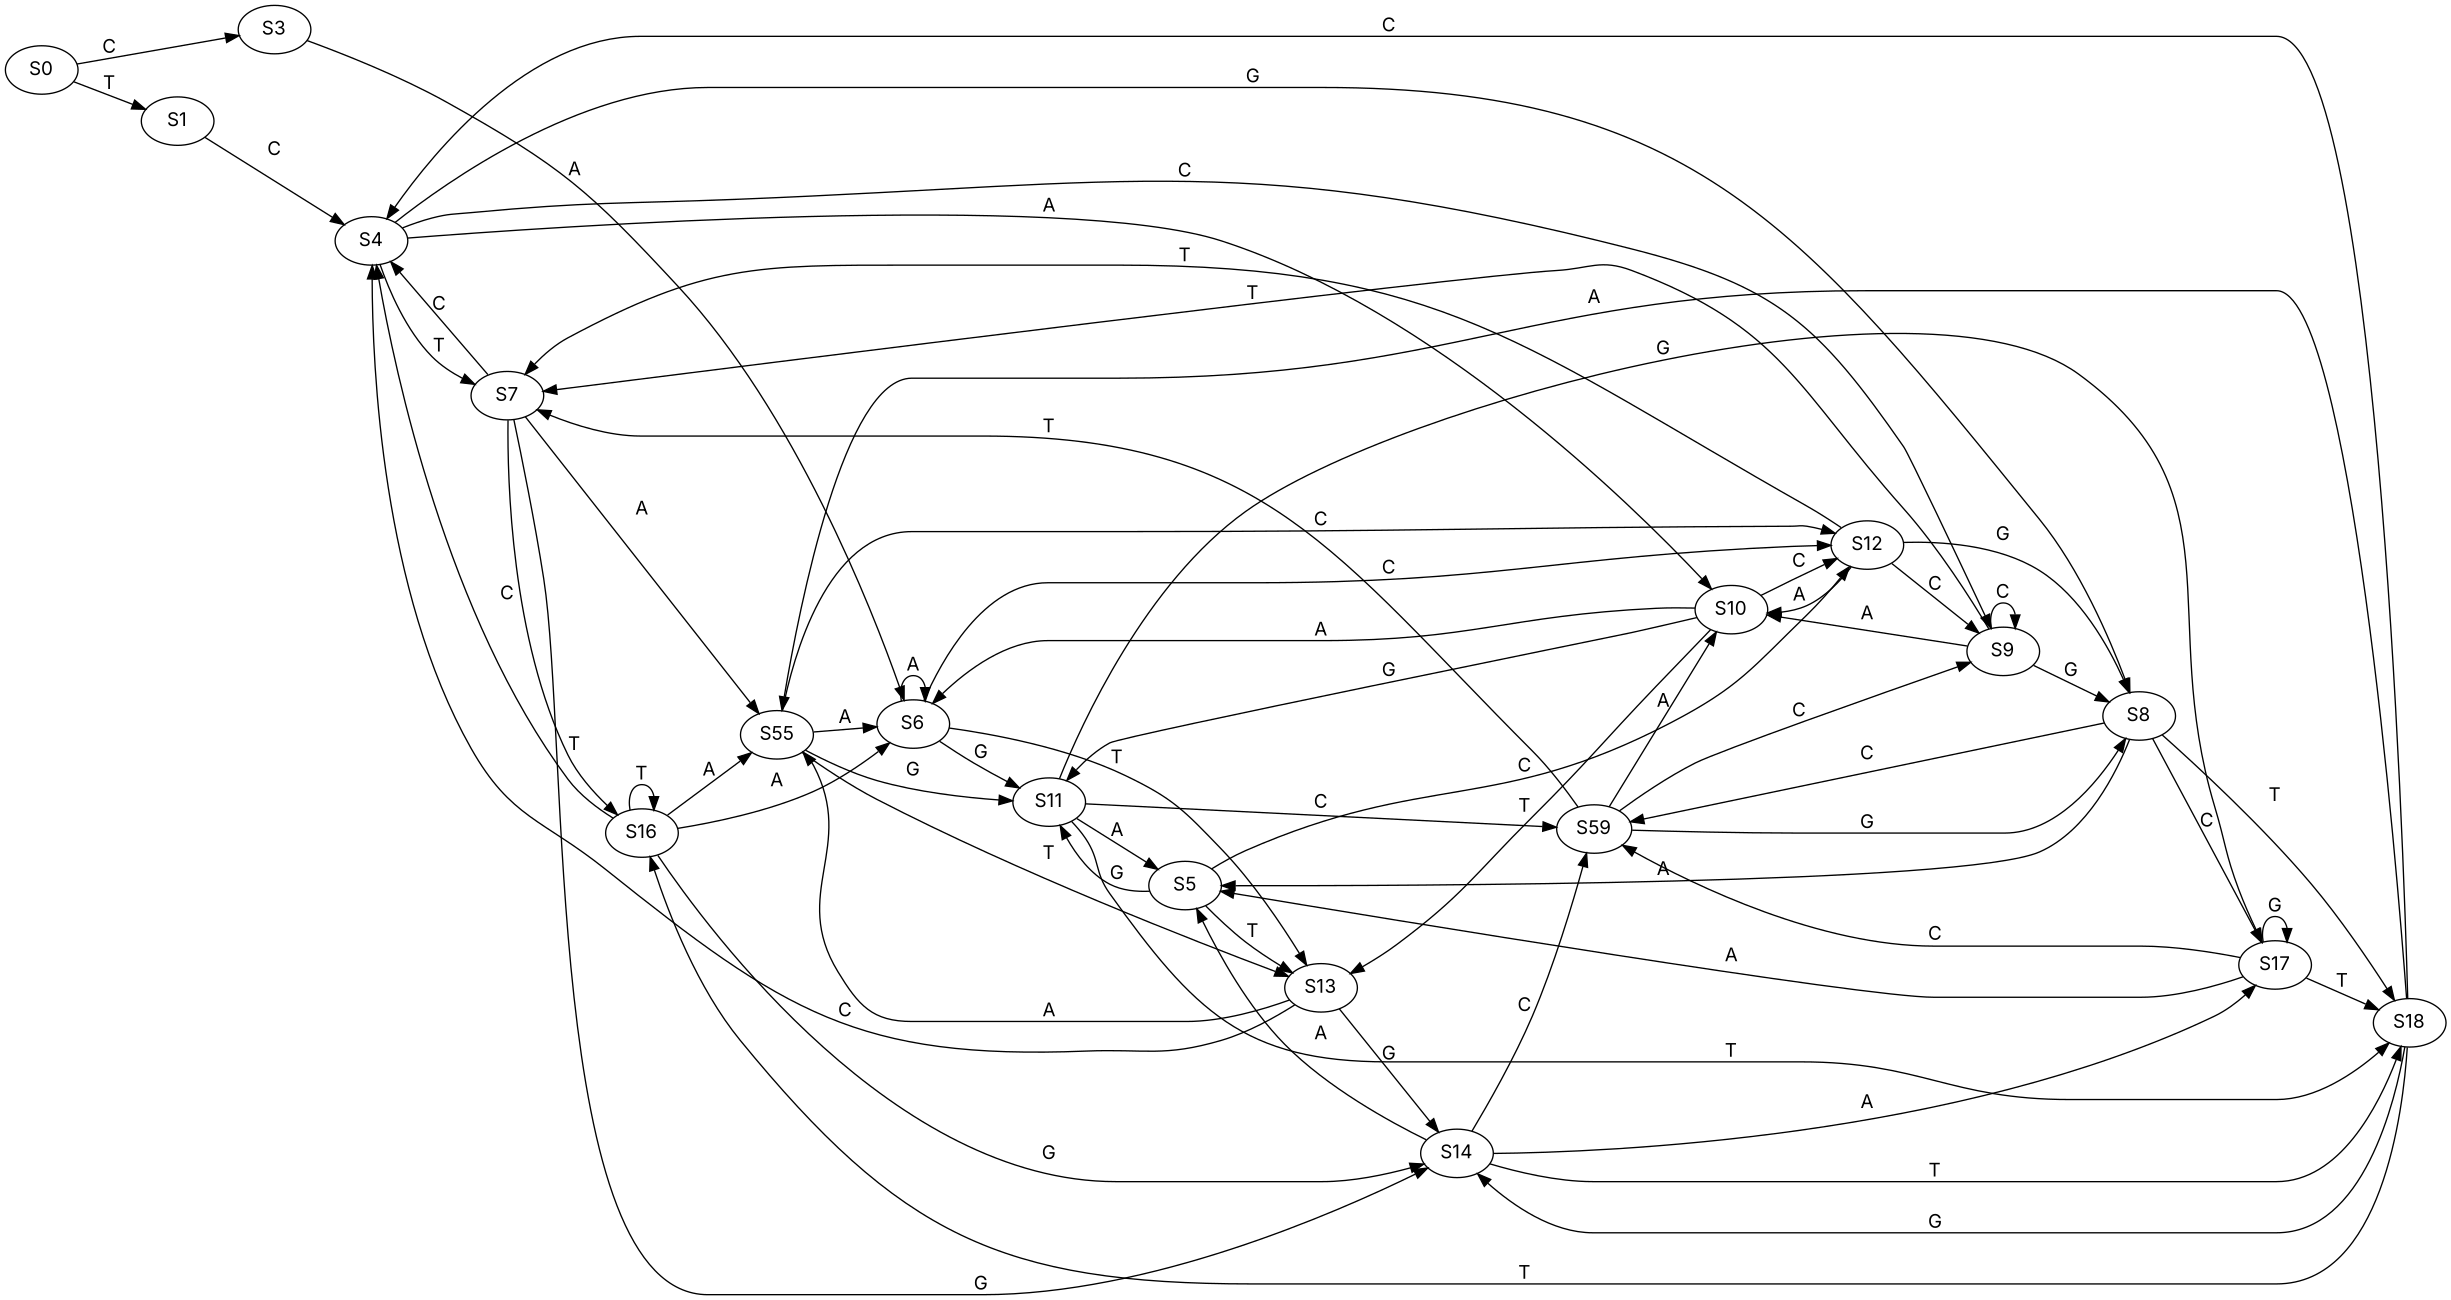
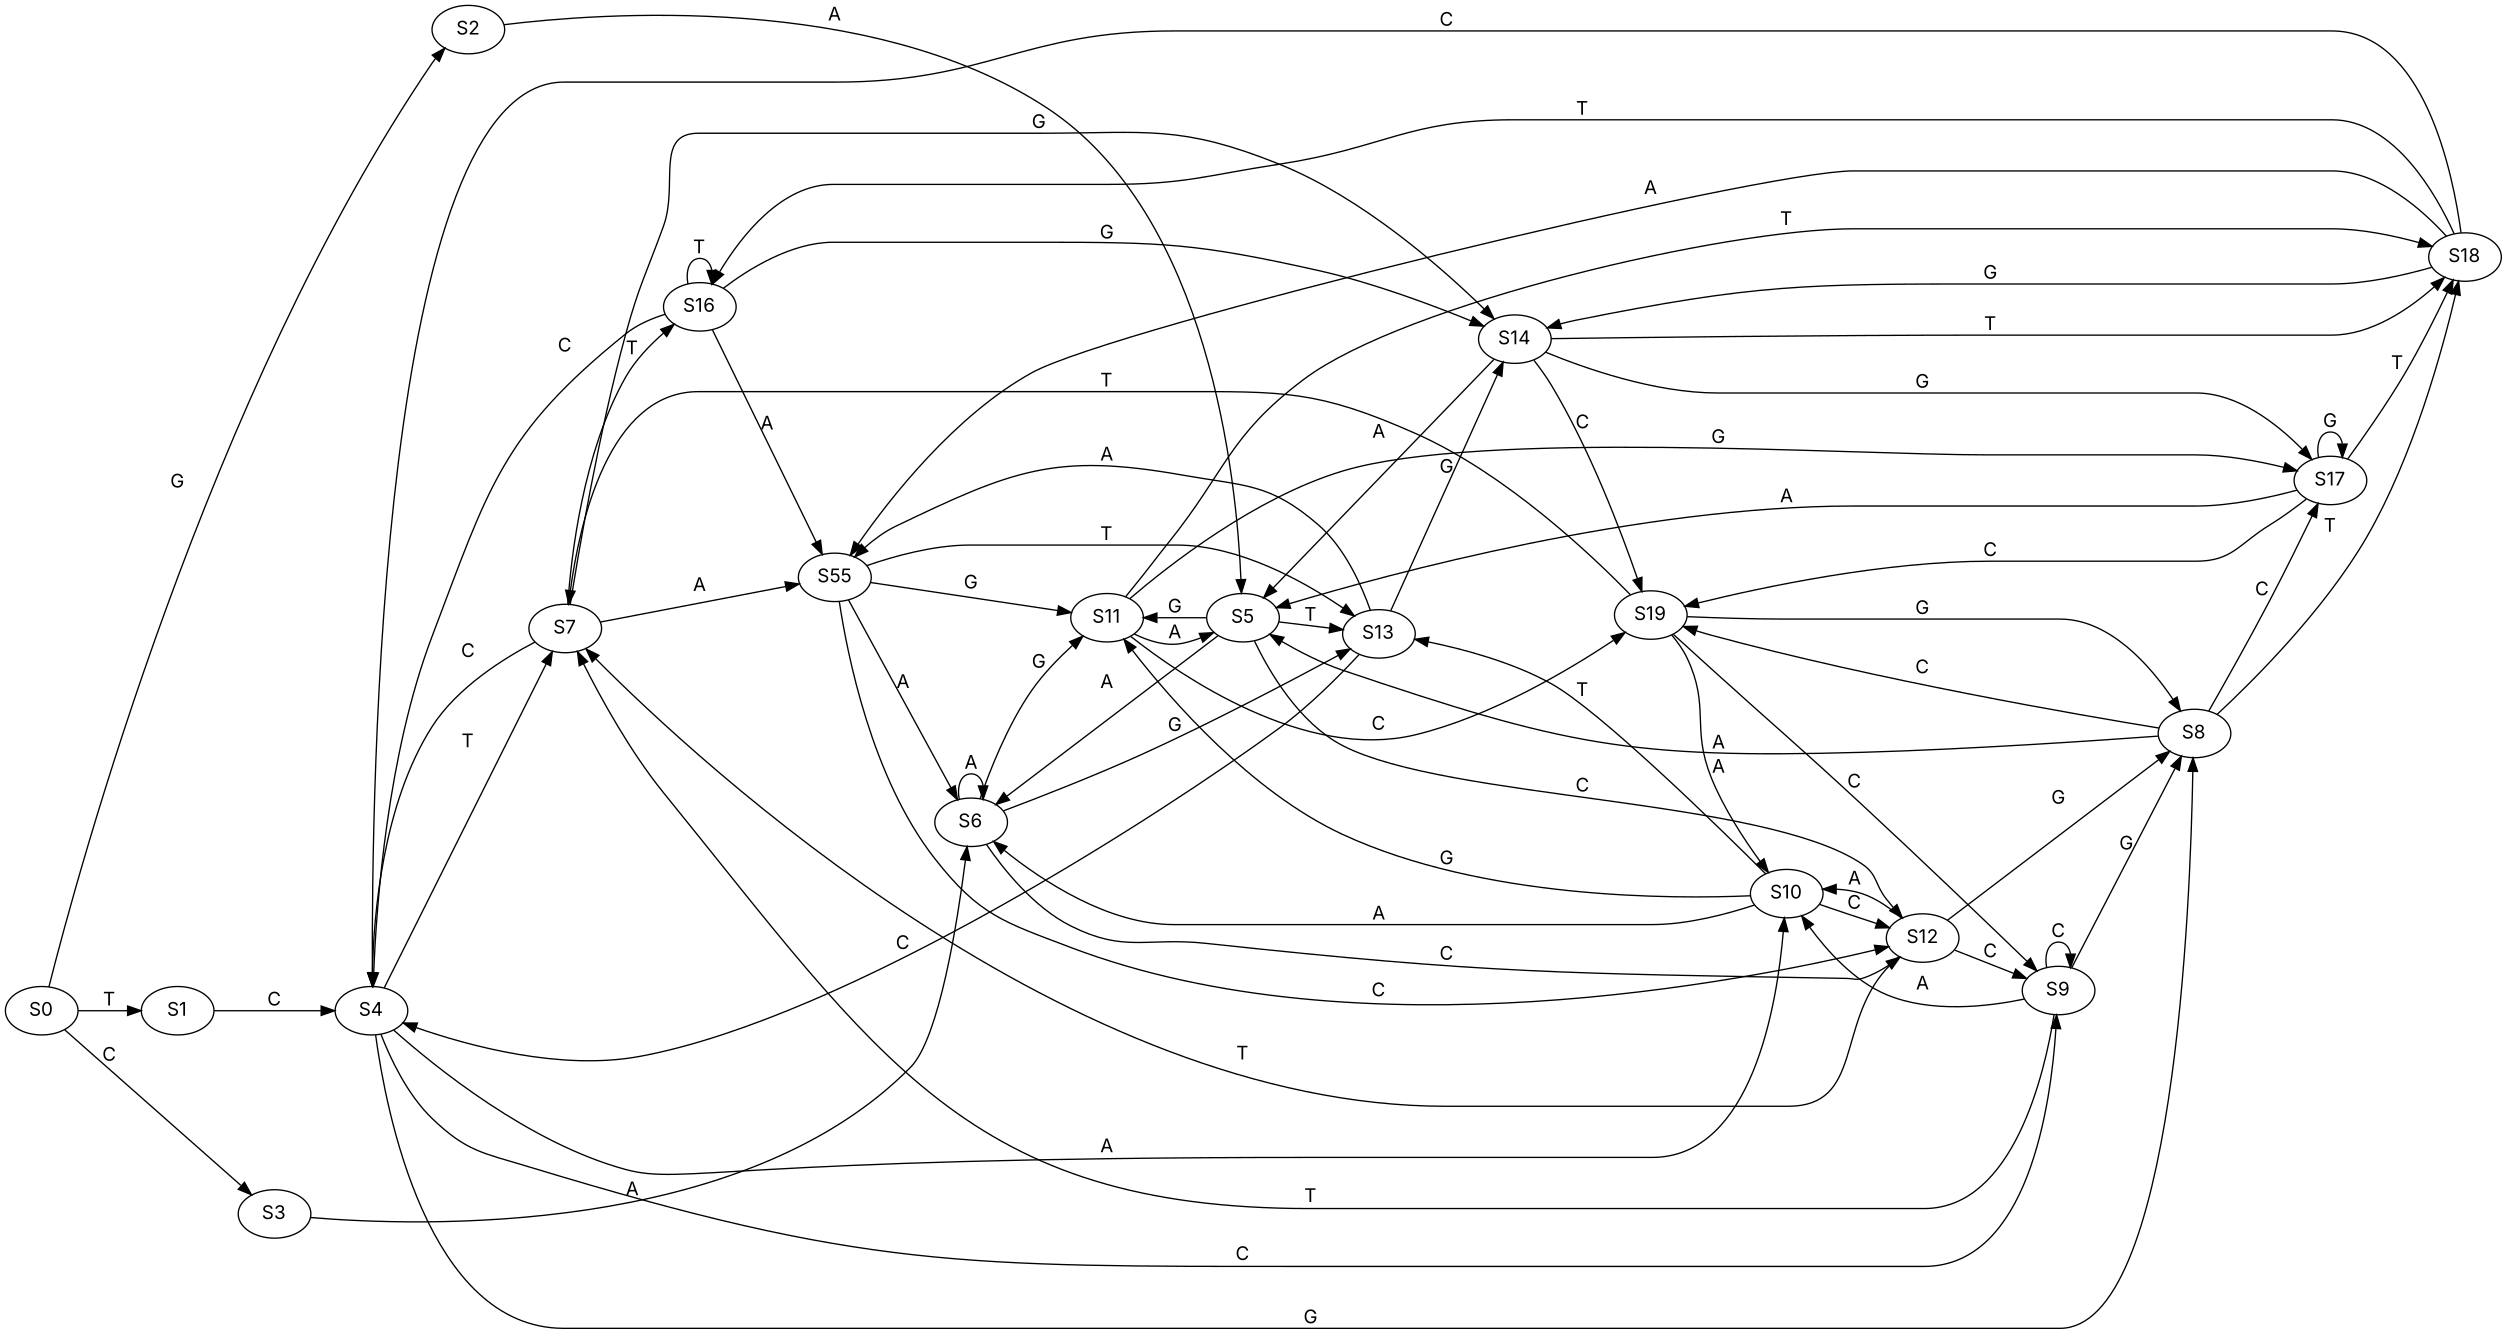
node "S2": added
edge "S6" -> "S13": label "T" -> "G"
edge "S16" -> "S6": now "S5" -> "S6"
node "S59": label "S59" -> "S19"
edge "S14" -> "S17": label "A" -> "G"
